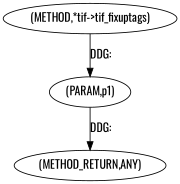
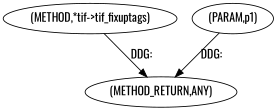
edge "(METHOD,*tif->tif_fixuptags)" -> "(PARAM,p1)": now "(METHOD,*tif->tif_fixuptags)" -> "(METHOD_RETURN,ANY)"
